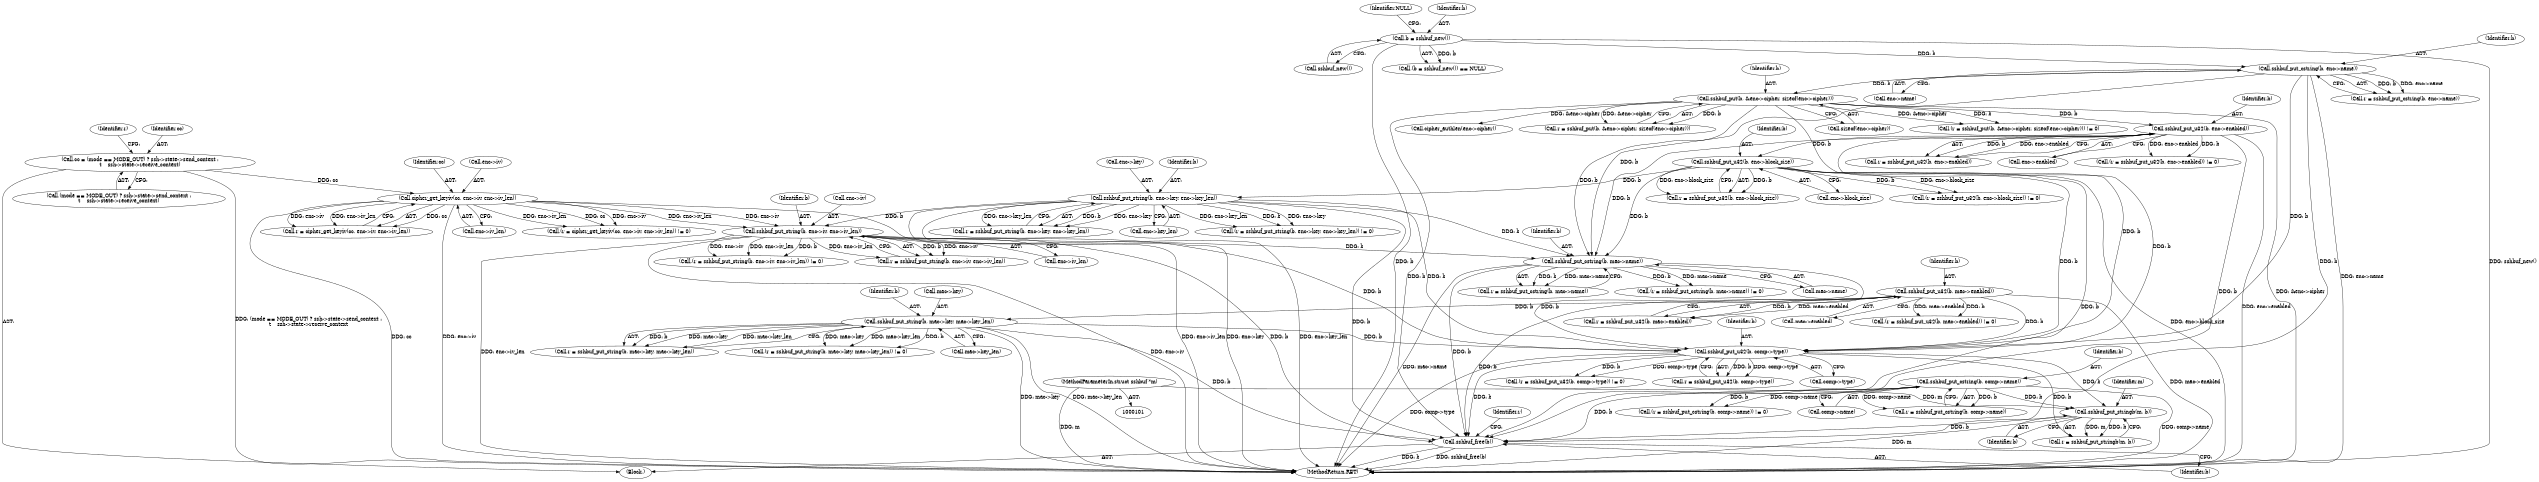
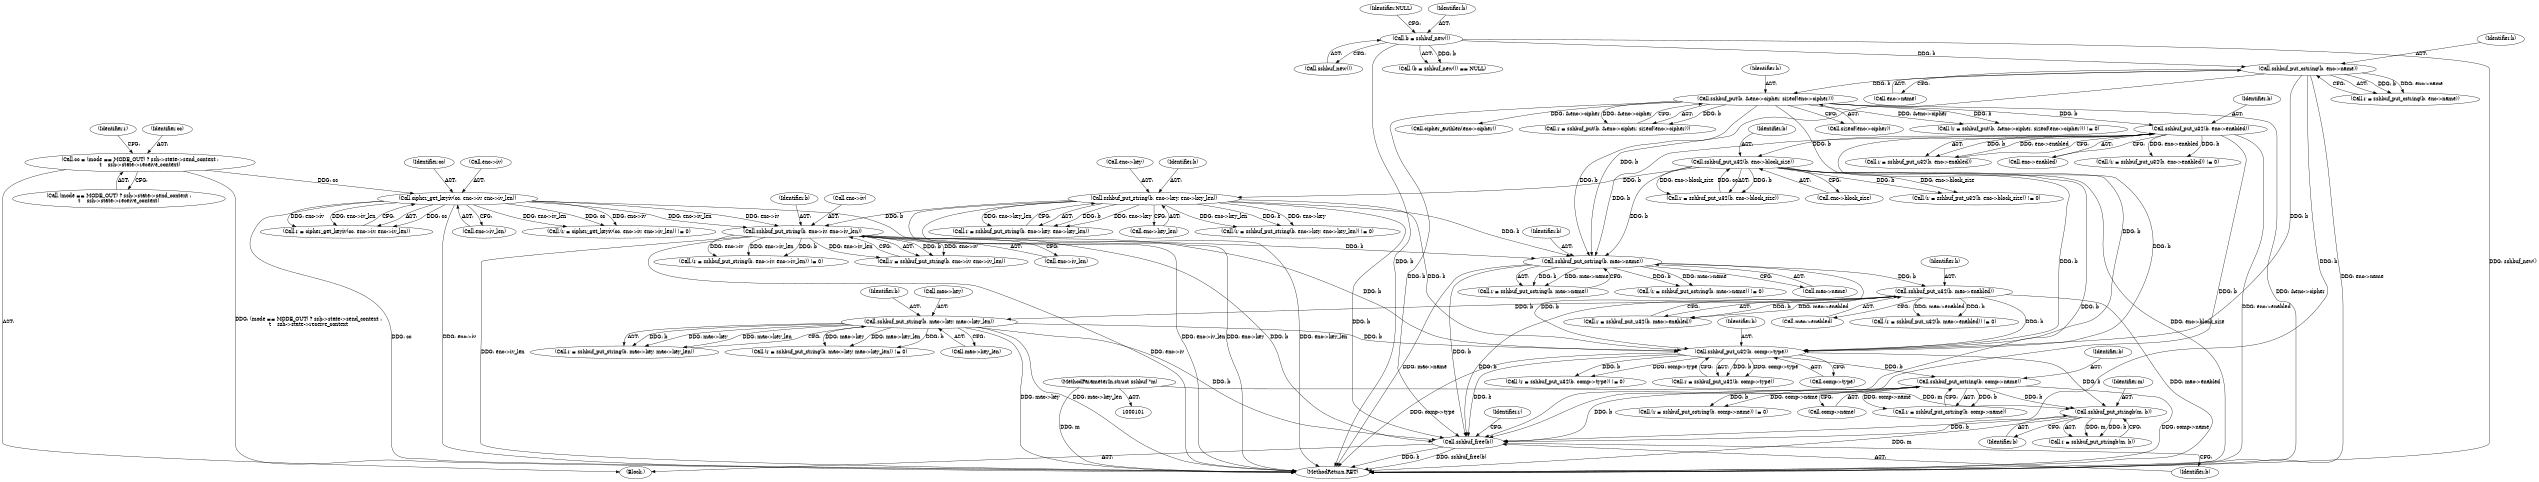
edge "(Call,r = sshbuf_put_u32(b, enc->block_size))" -> "(Call,sshbuf_put_u32(b, enc->block_size))": label "CFG: " -> "DDG: cc"
edge "(Call,sshbuf_put_cstring(b, mac->name))" -> "(Call,sshbuf_put_u32(b, mac->enabled))": added, label "DDG: b"
edge "(Call,sshbuf_put_u32(b, comp->type))" -> "(Call,r = sshbuf_put_stringb(m, b))": now "(Call,sshbuf_put_u32(b, comp->type))" -> "(Call,sshbuf_put_cstring(b, comp->name))"
